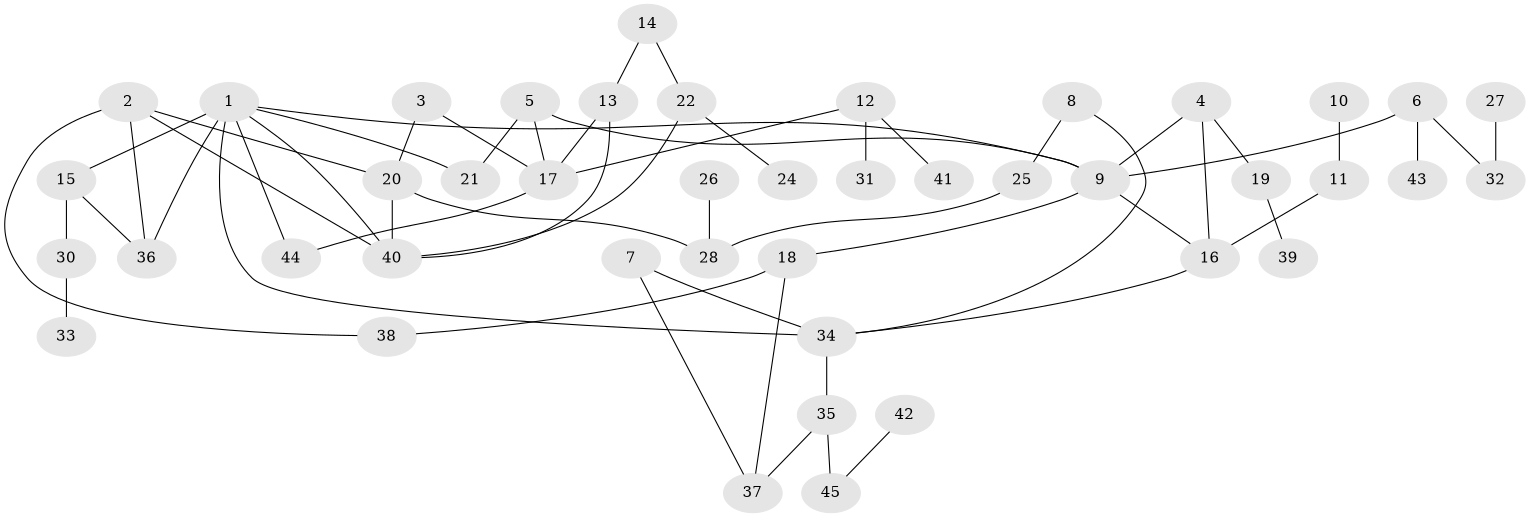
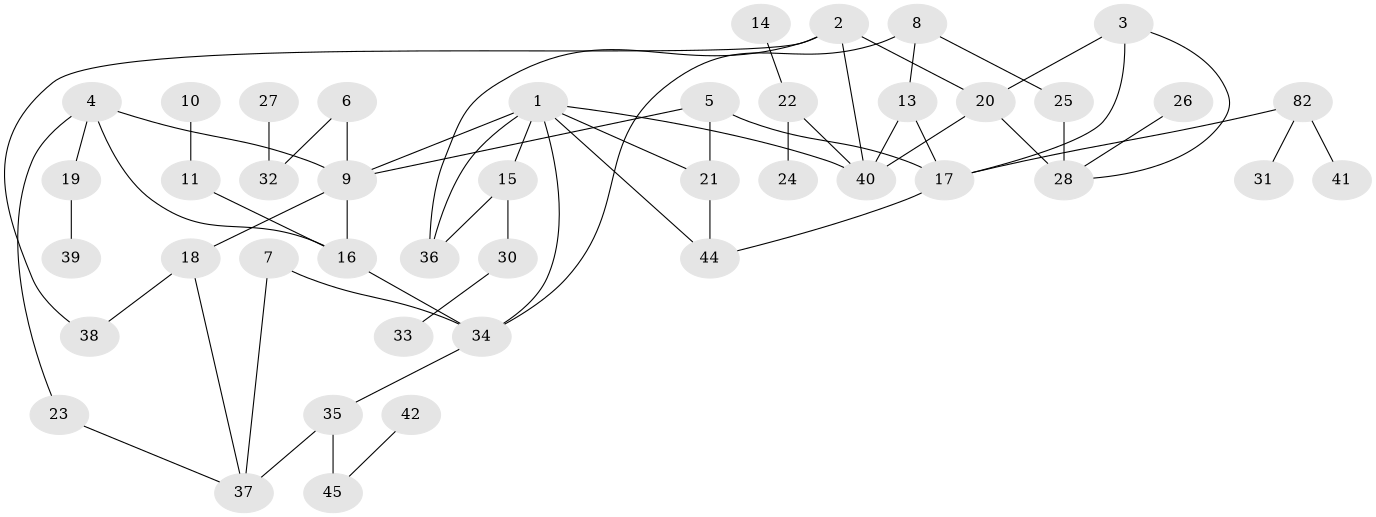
edge "14" -- "13": now "8" -- "13"
node "12": label "12" -> "82"
edge "3" -- "28": added
node "43": removed
edge "21" -- "44": added
node "23": added
